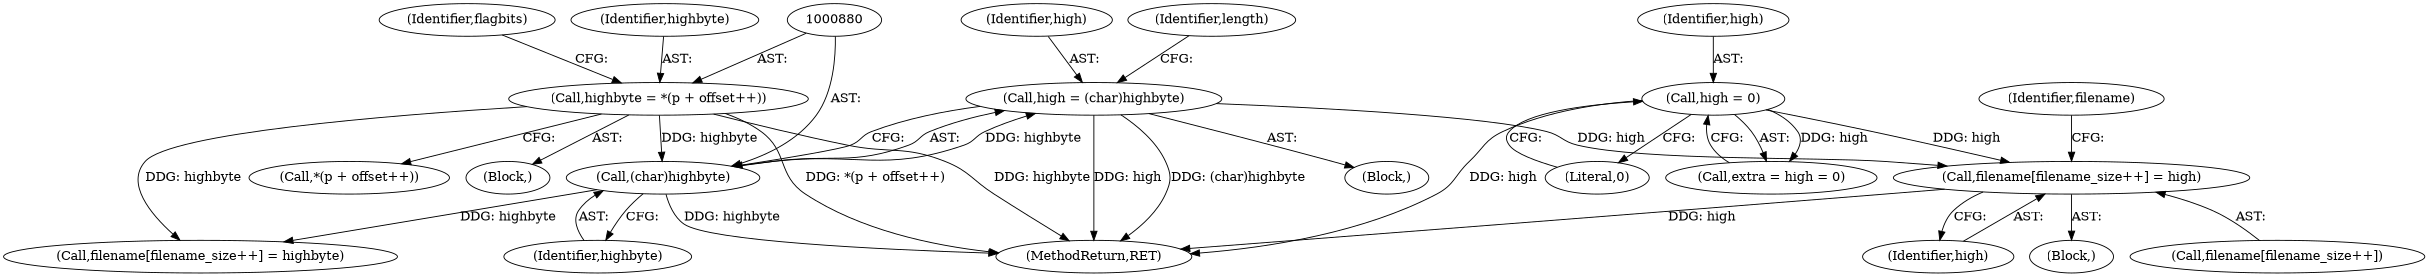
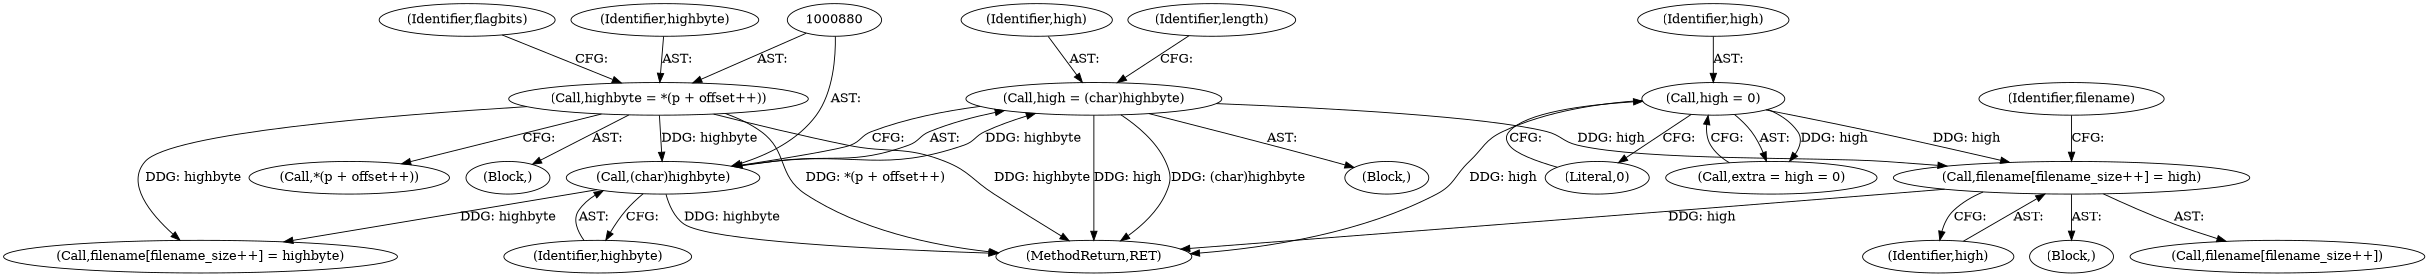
edge "(Call,filename[filename_size++])" -> "(Call,filename[filename_size++] = high)": reversed
